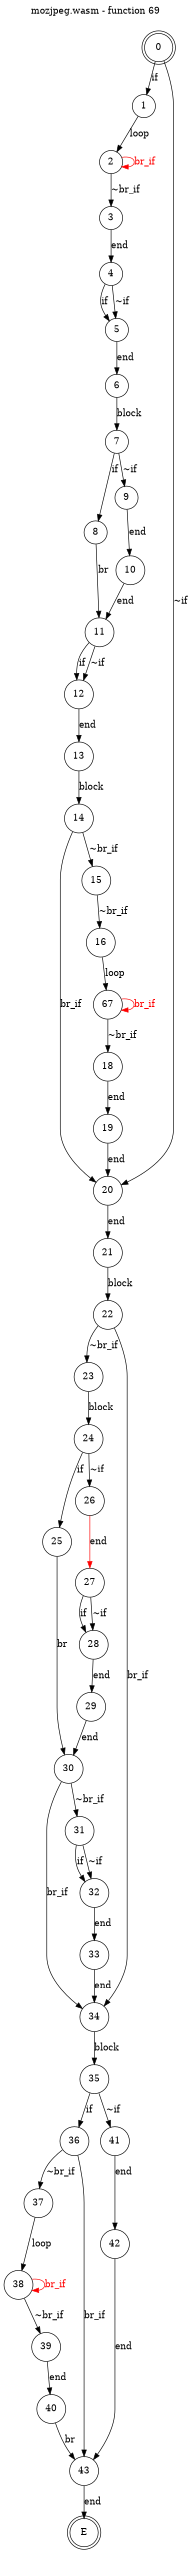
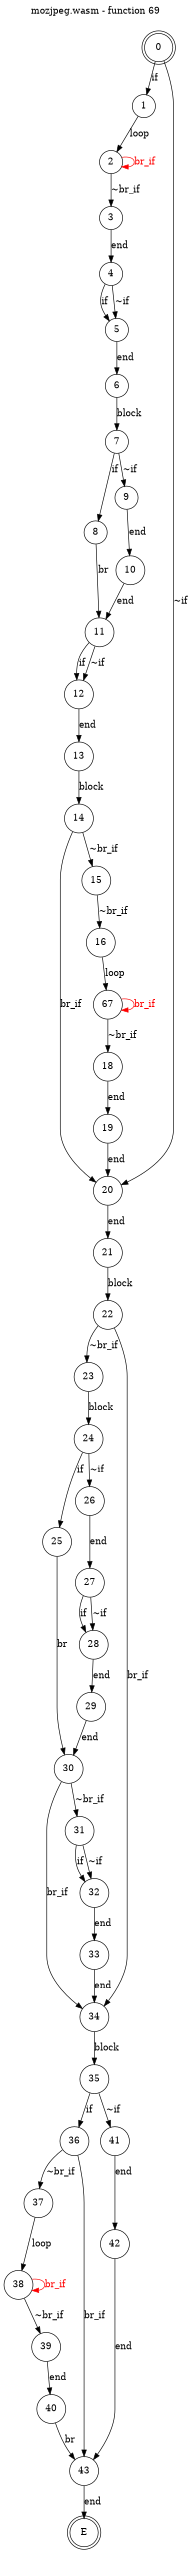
edge "26" -> "27": color red -> black
